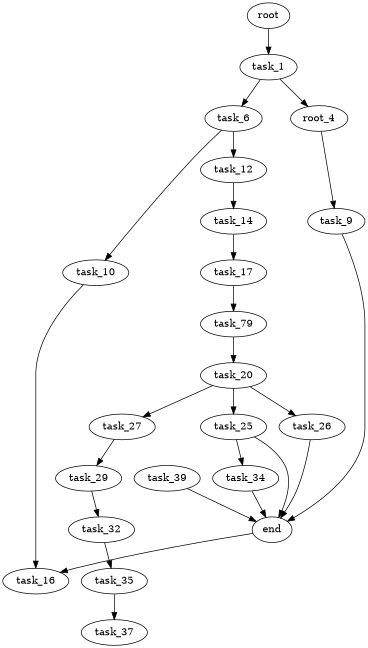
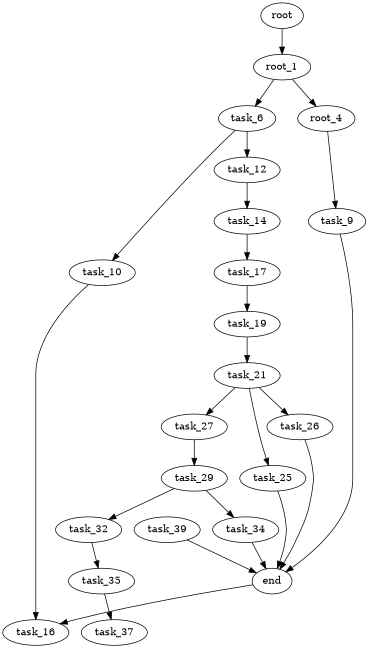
node "task_1": label "task_1" -> "root_1"
node "task_79": label "task_79" -> "task_19"
node "task_20": label "task_20" -> "task_21"
edge "task_25" -> "task_34": now "task_29" -> "task_34"
